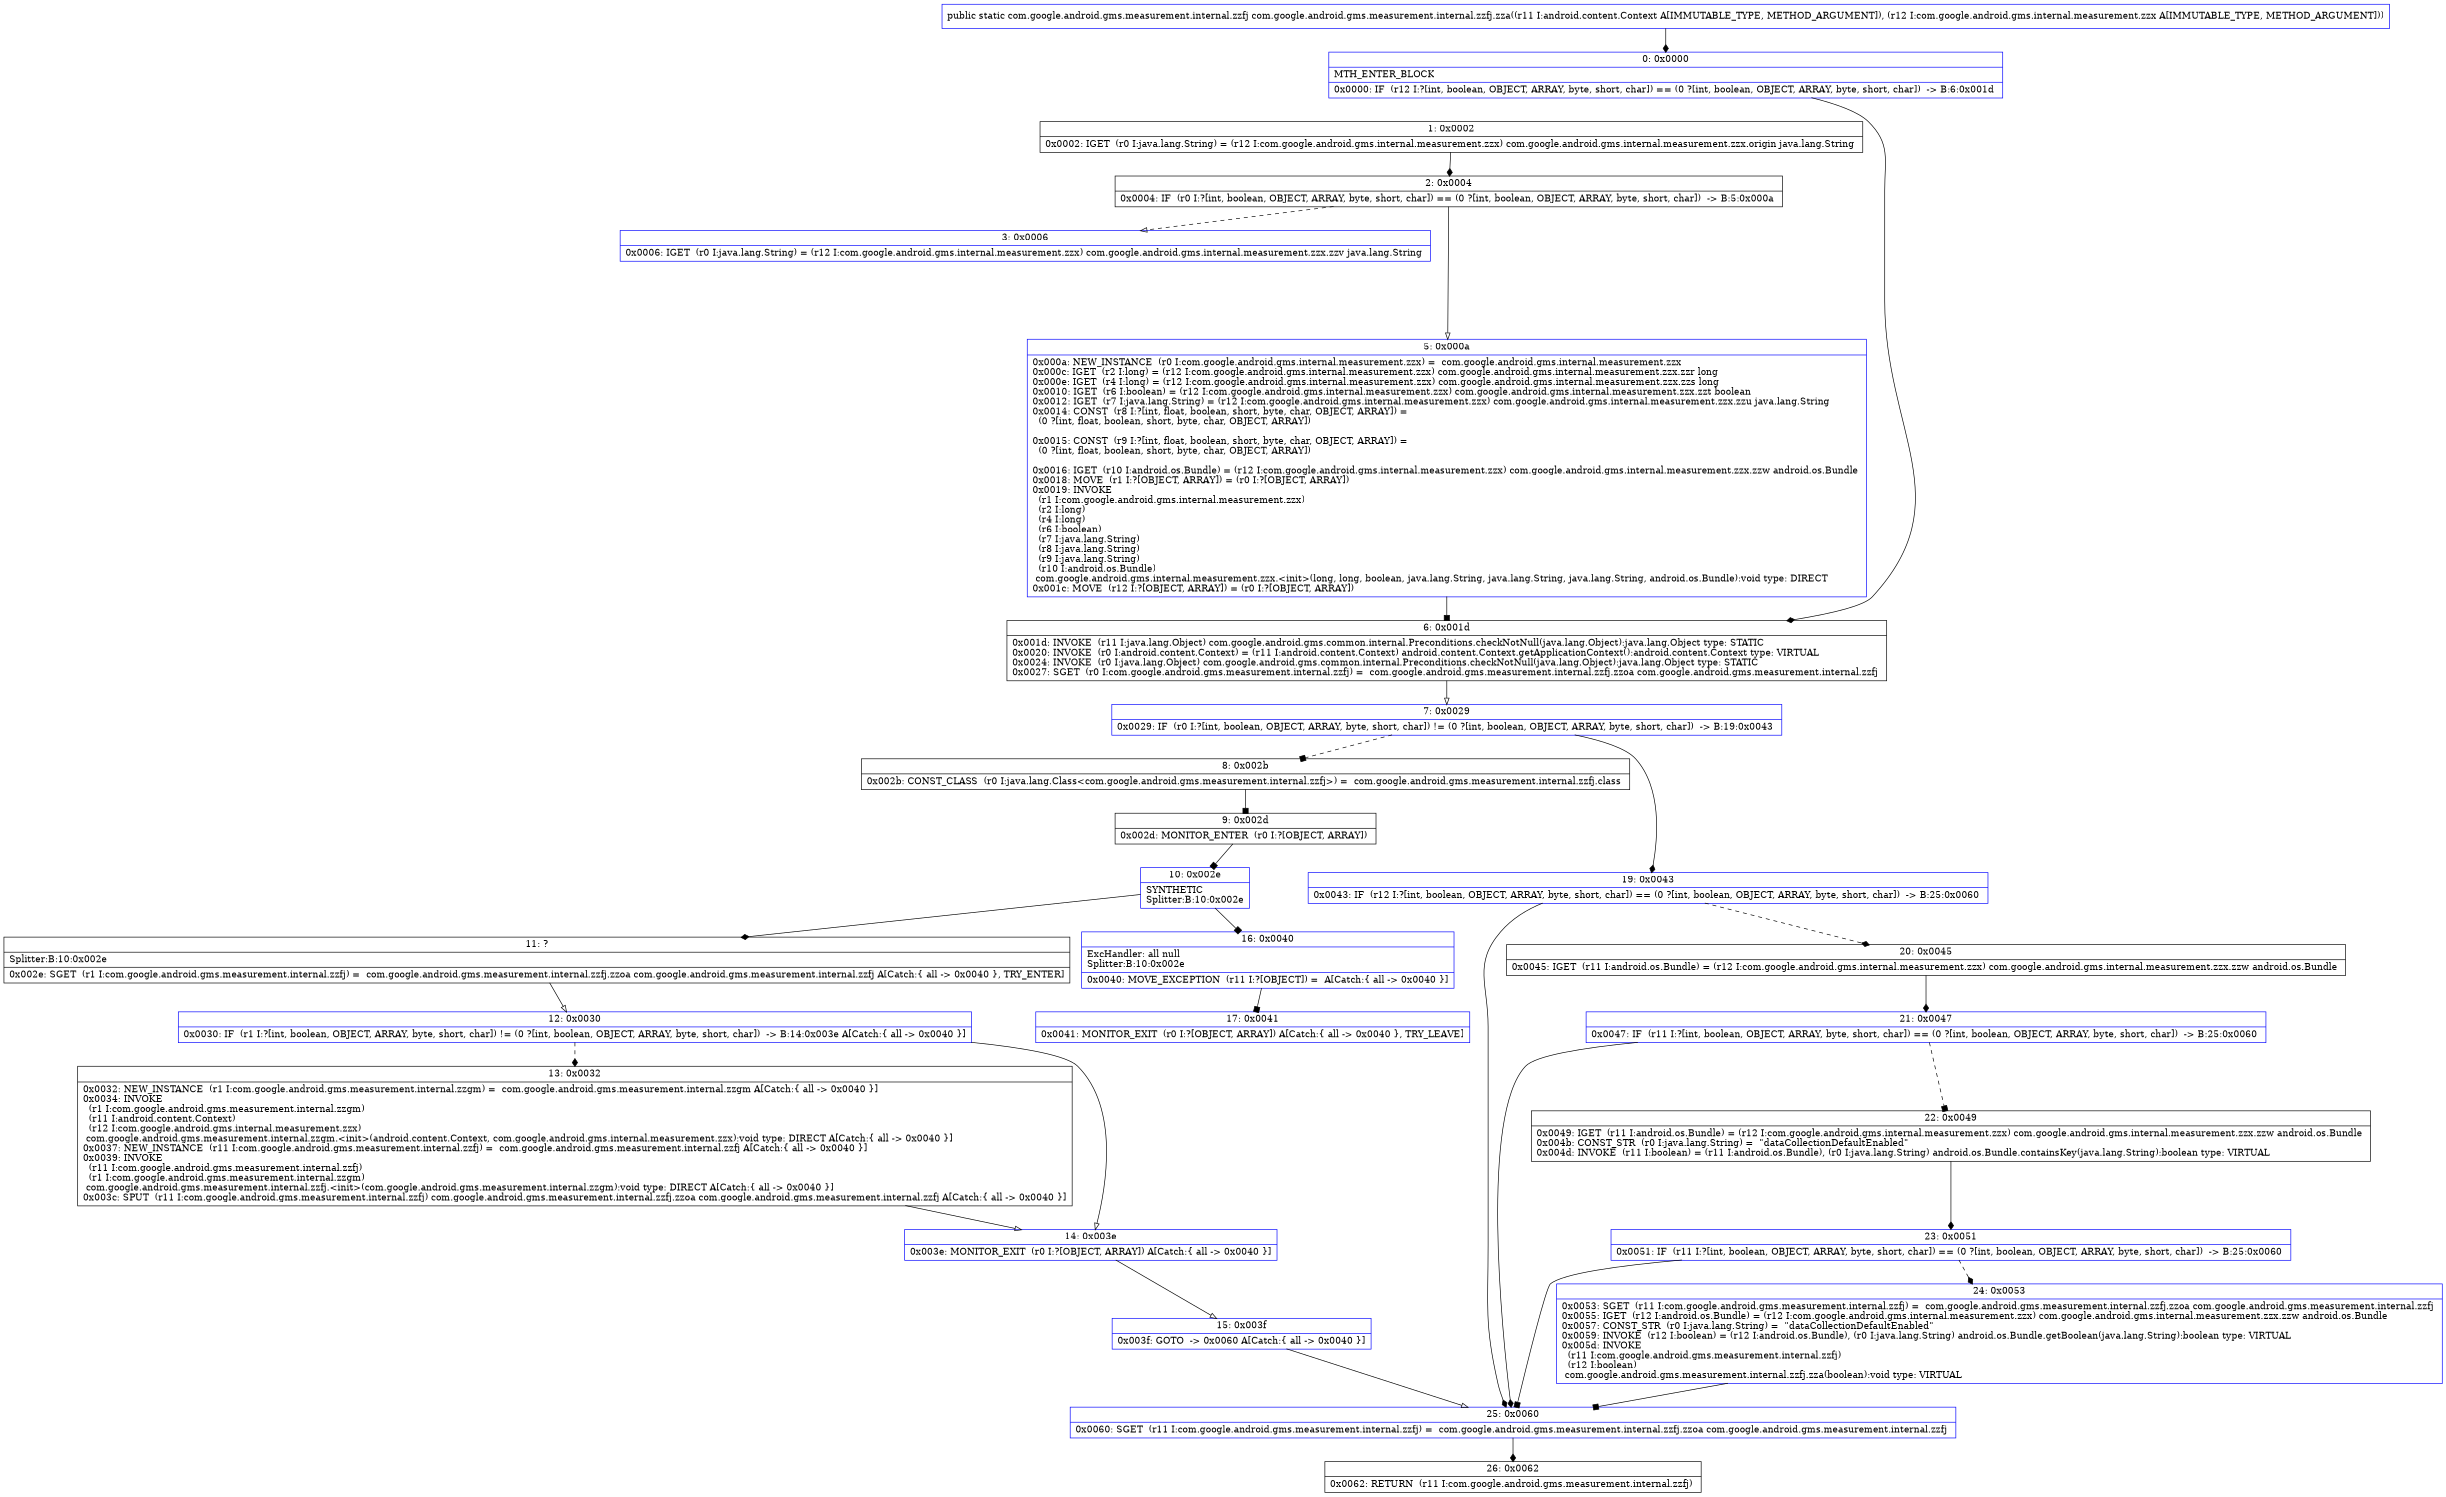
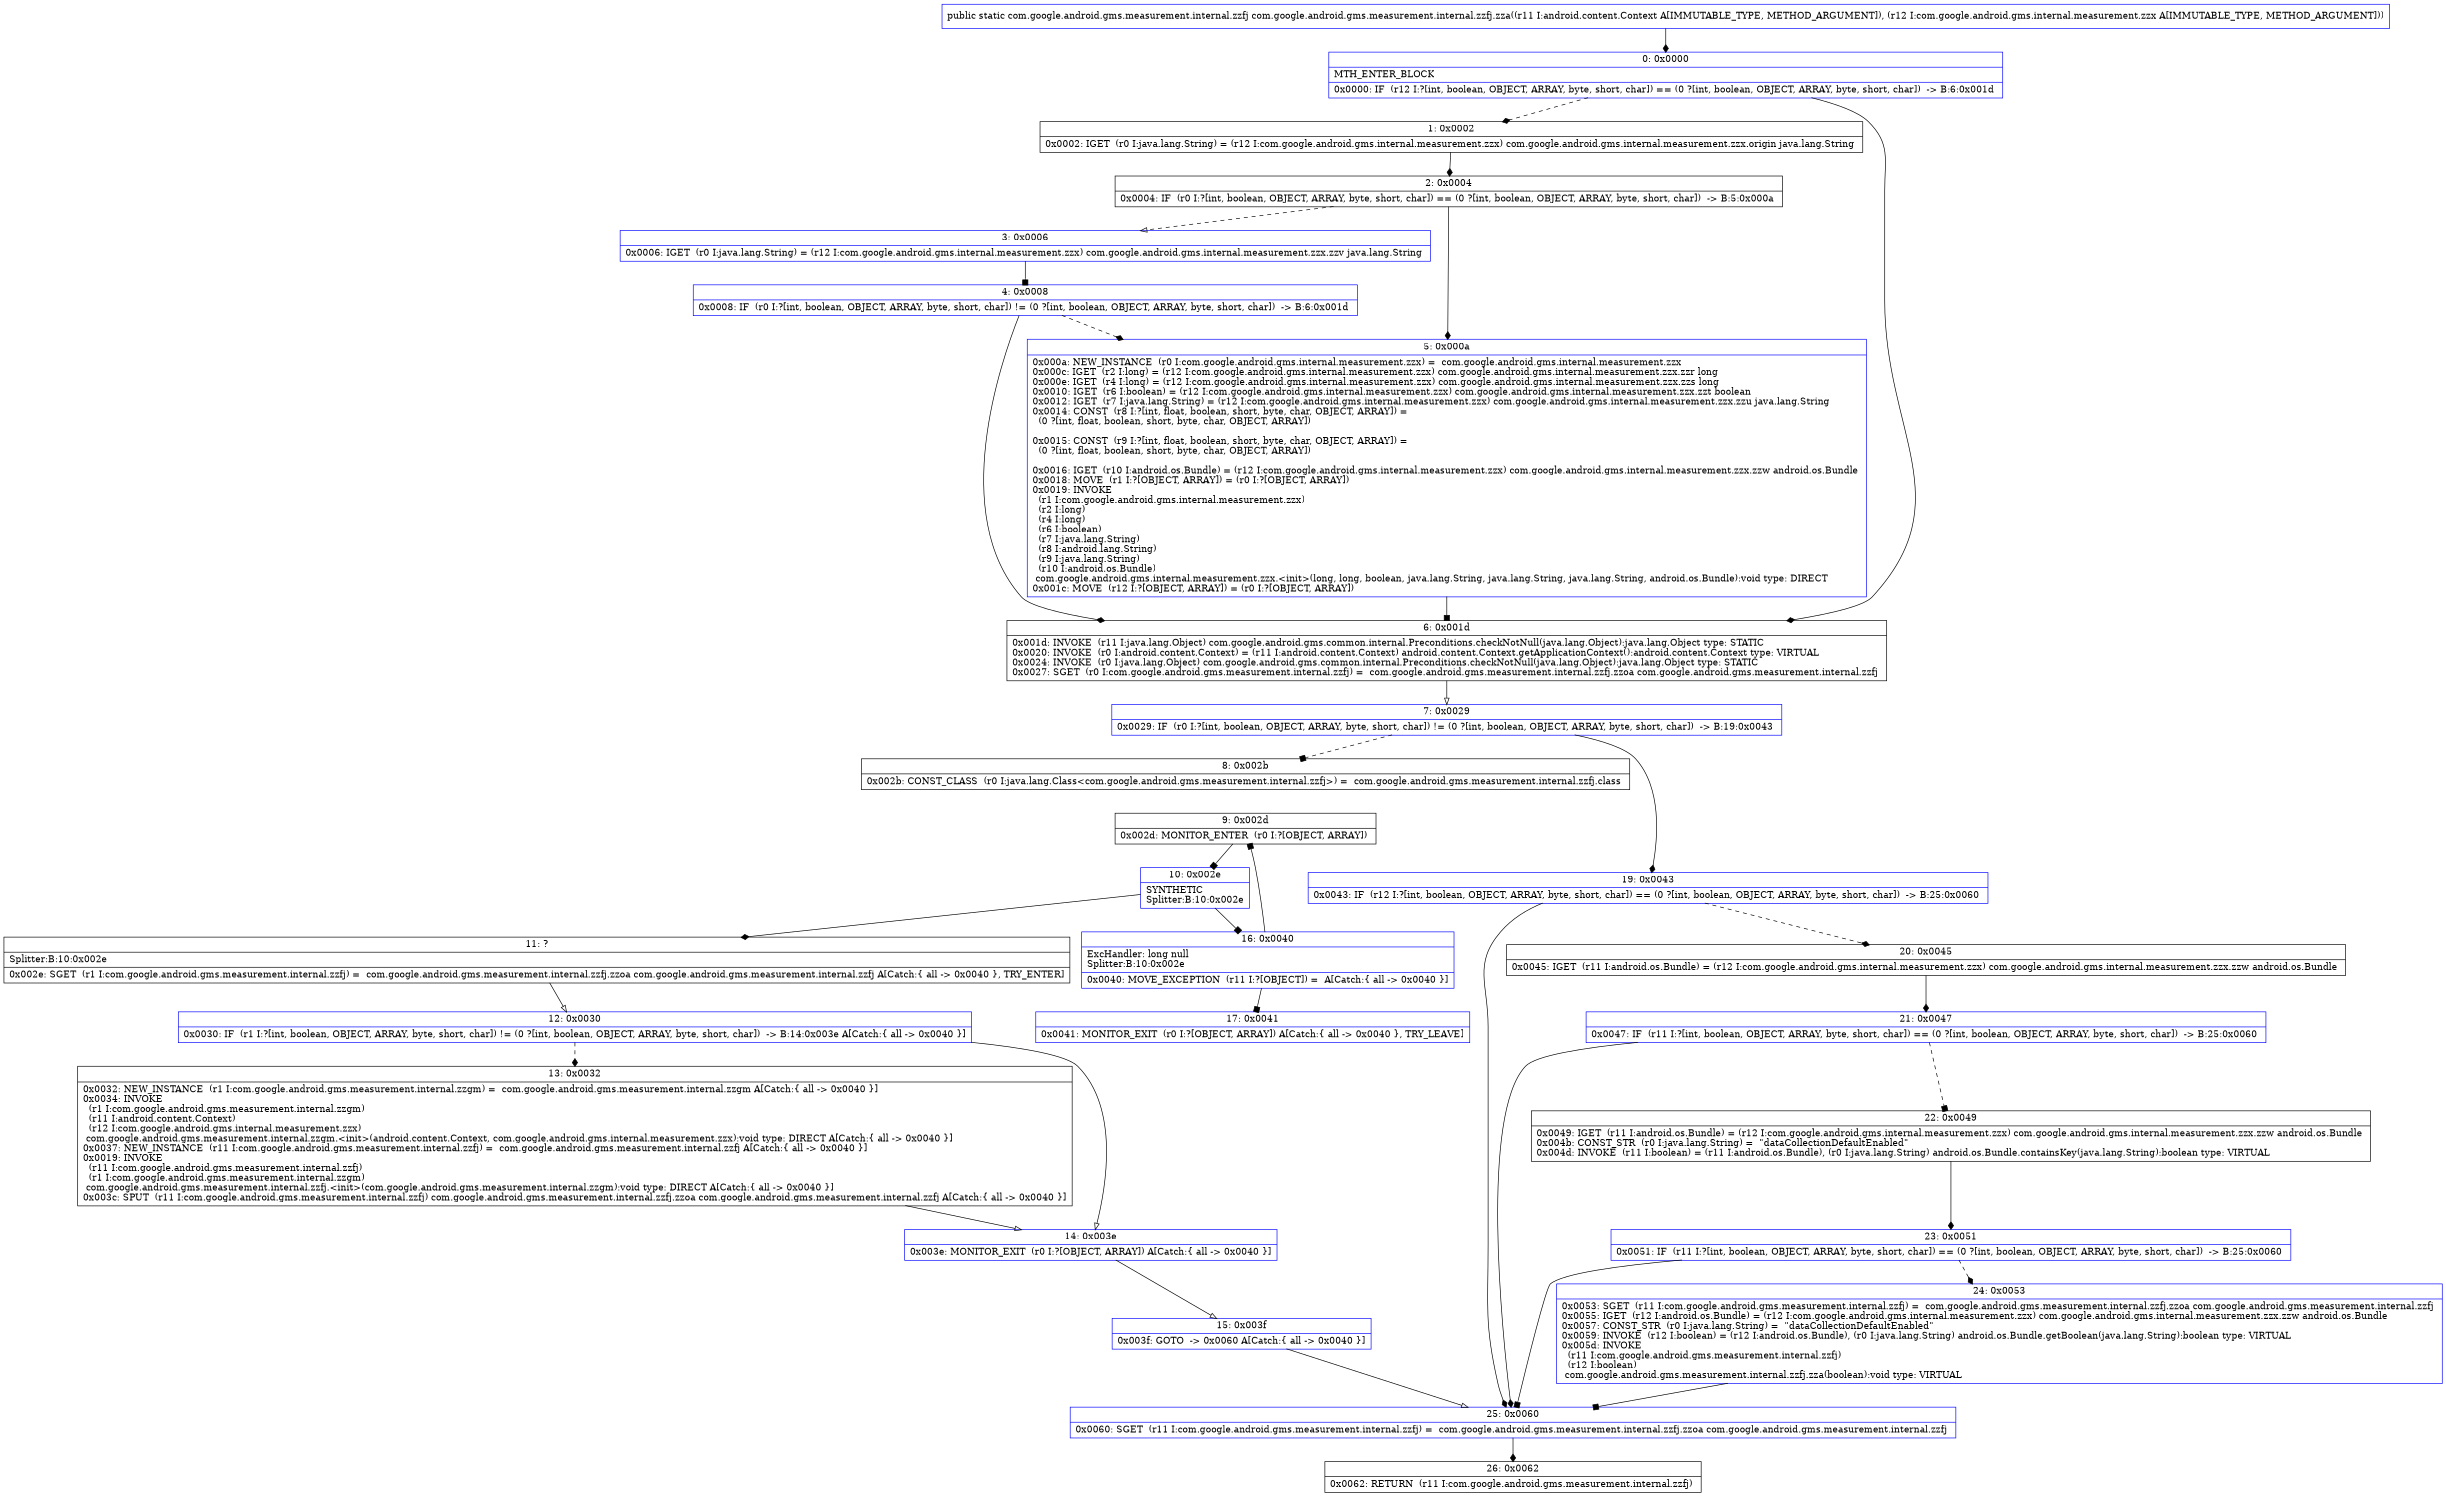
edge "0: 0x0000" -> "1: 0x0002": added
edge "2: 0x0004" -> "5: 0x000a": arrowhead onormal -> diamond
node "4: 0x0008": added
node "5: 0x000a": text "(r8 I:java.lang.String)" -> "(r8 I:android.lang.String)"
edge "8: 0x002b" -> "9: 0x002d": now "16: 0x0040" -> "9: 0x002d"
node "16: 0x0040": text "ExcHandler: all null" -> "ExcHandler: long null"
node "13: 0x0032": text "0x0039: INVOKE" -> "0x0019: INVOKE"
